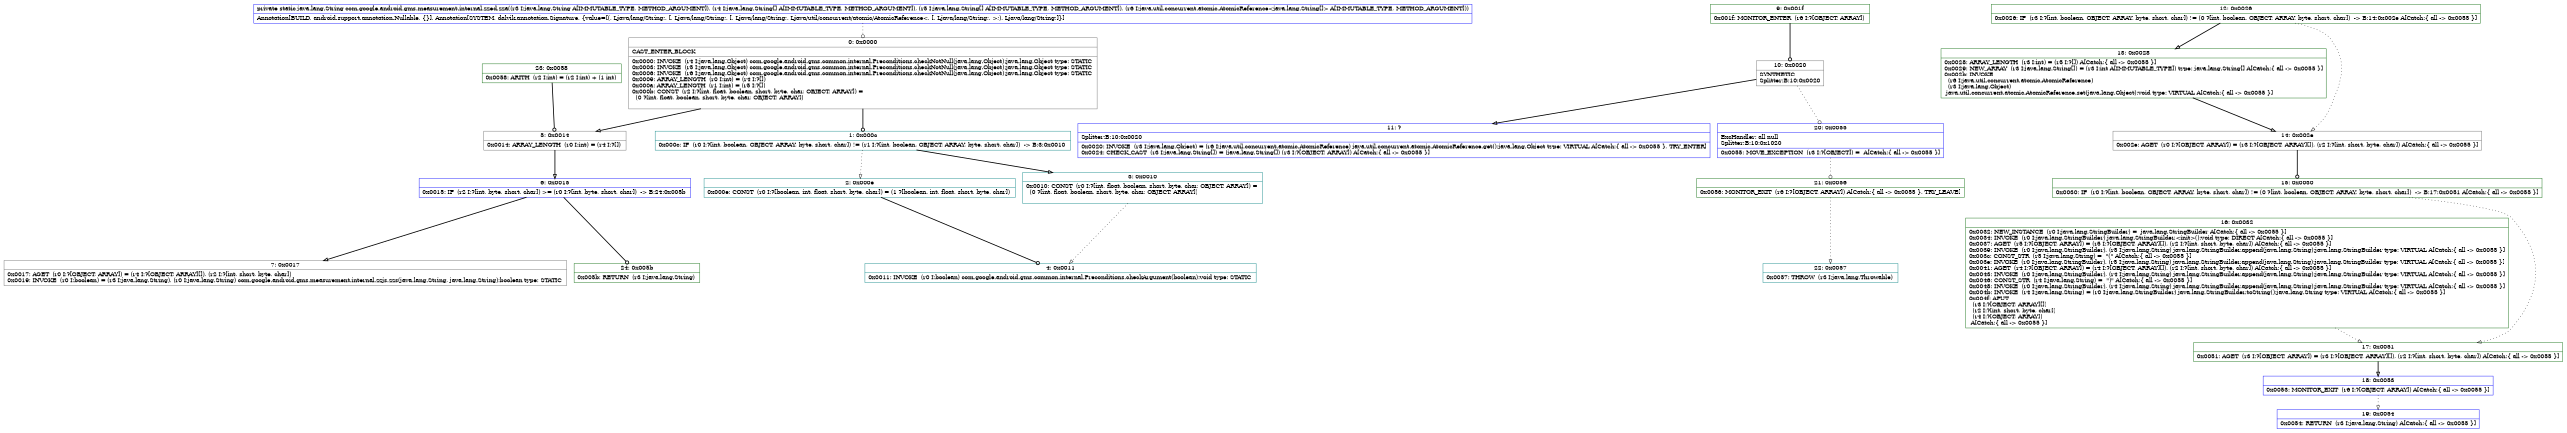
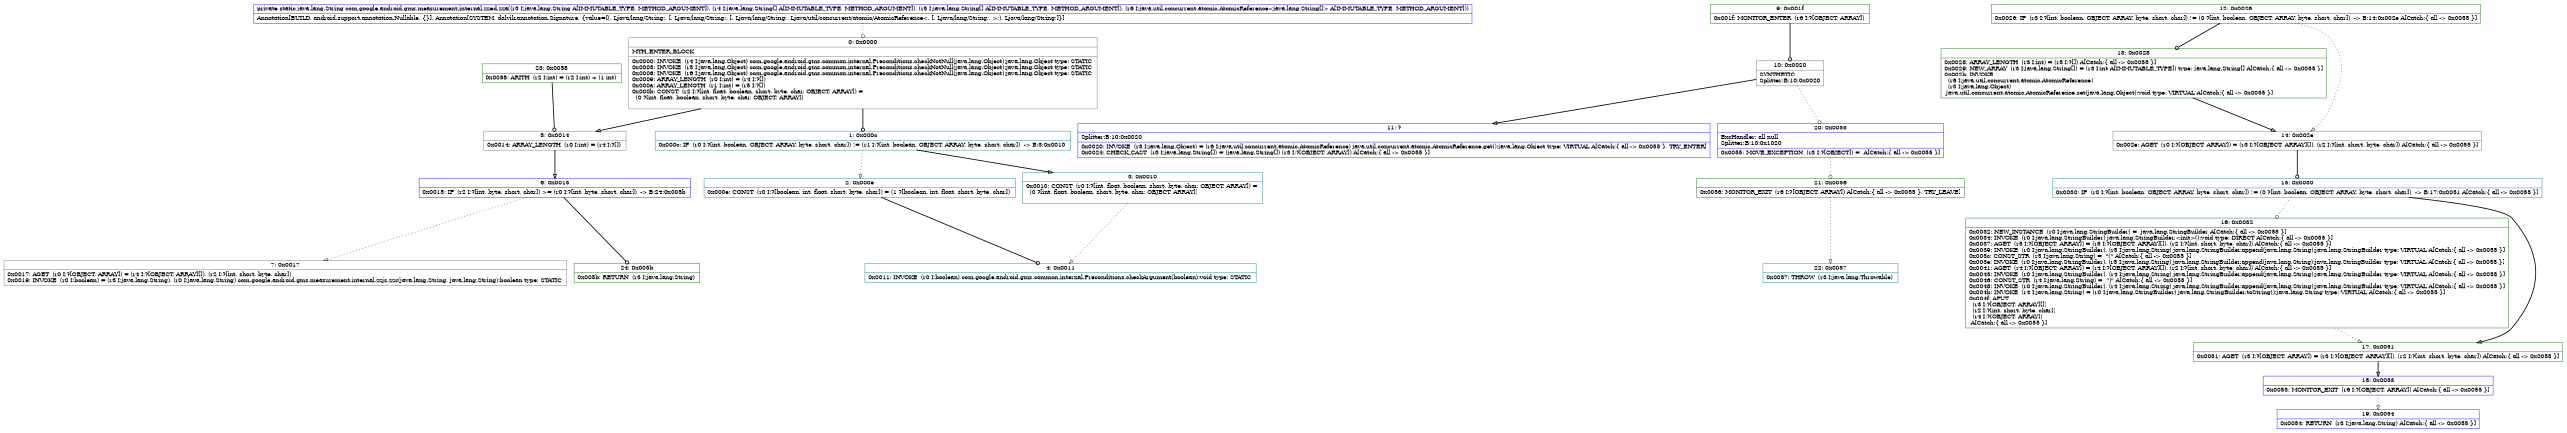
edge "12: 0x0026" -> "13: 0x0028": arrowhead onormal -> odot
node "0: 0x0000": text "CAST_ENTER_BLOCK" -> "MTH_ENTER_BLOCK"
node "15: 0x0030": color darkgreen -> teal
edge "15: 0x0030" -> "16: 0x0032": added
edge "6: 0x0015" -> "7: 0x0017": style bold -> dotted
edge "15: 0x0030" -> "17: 0x0051": style dotted -> bold
